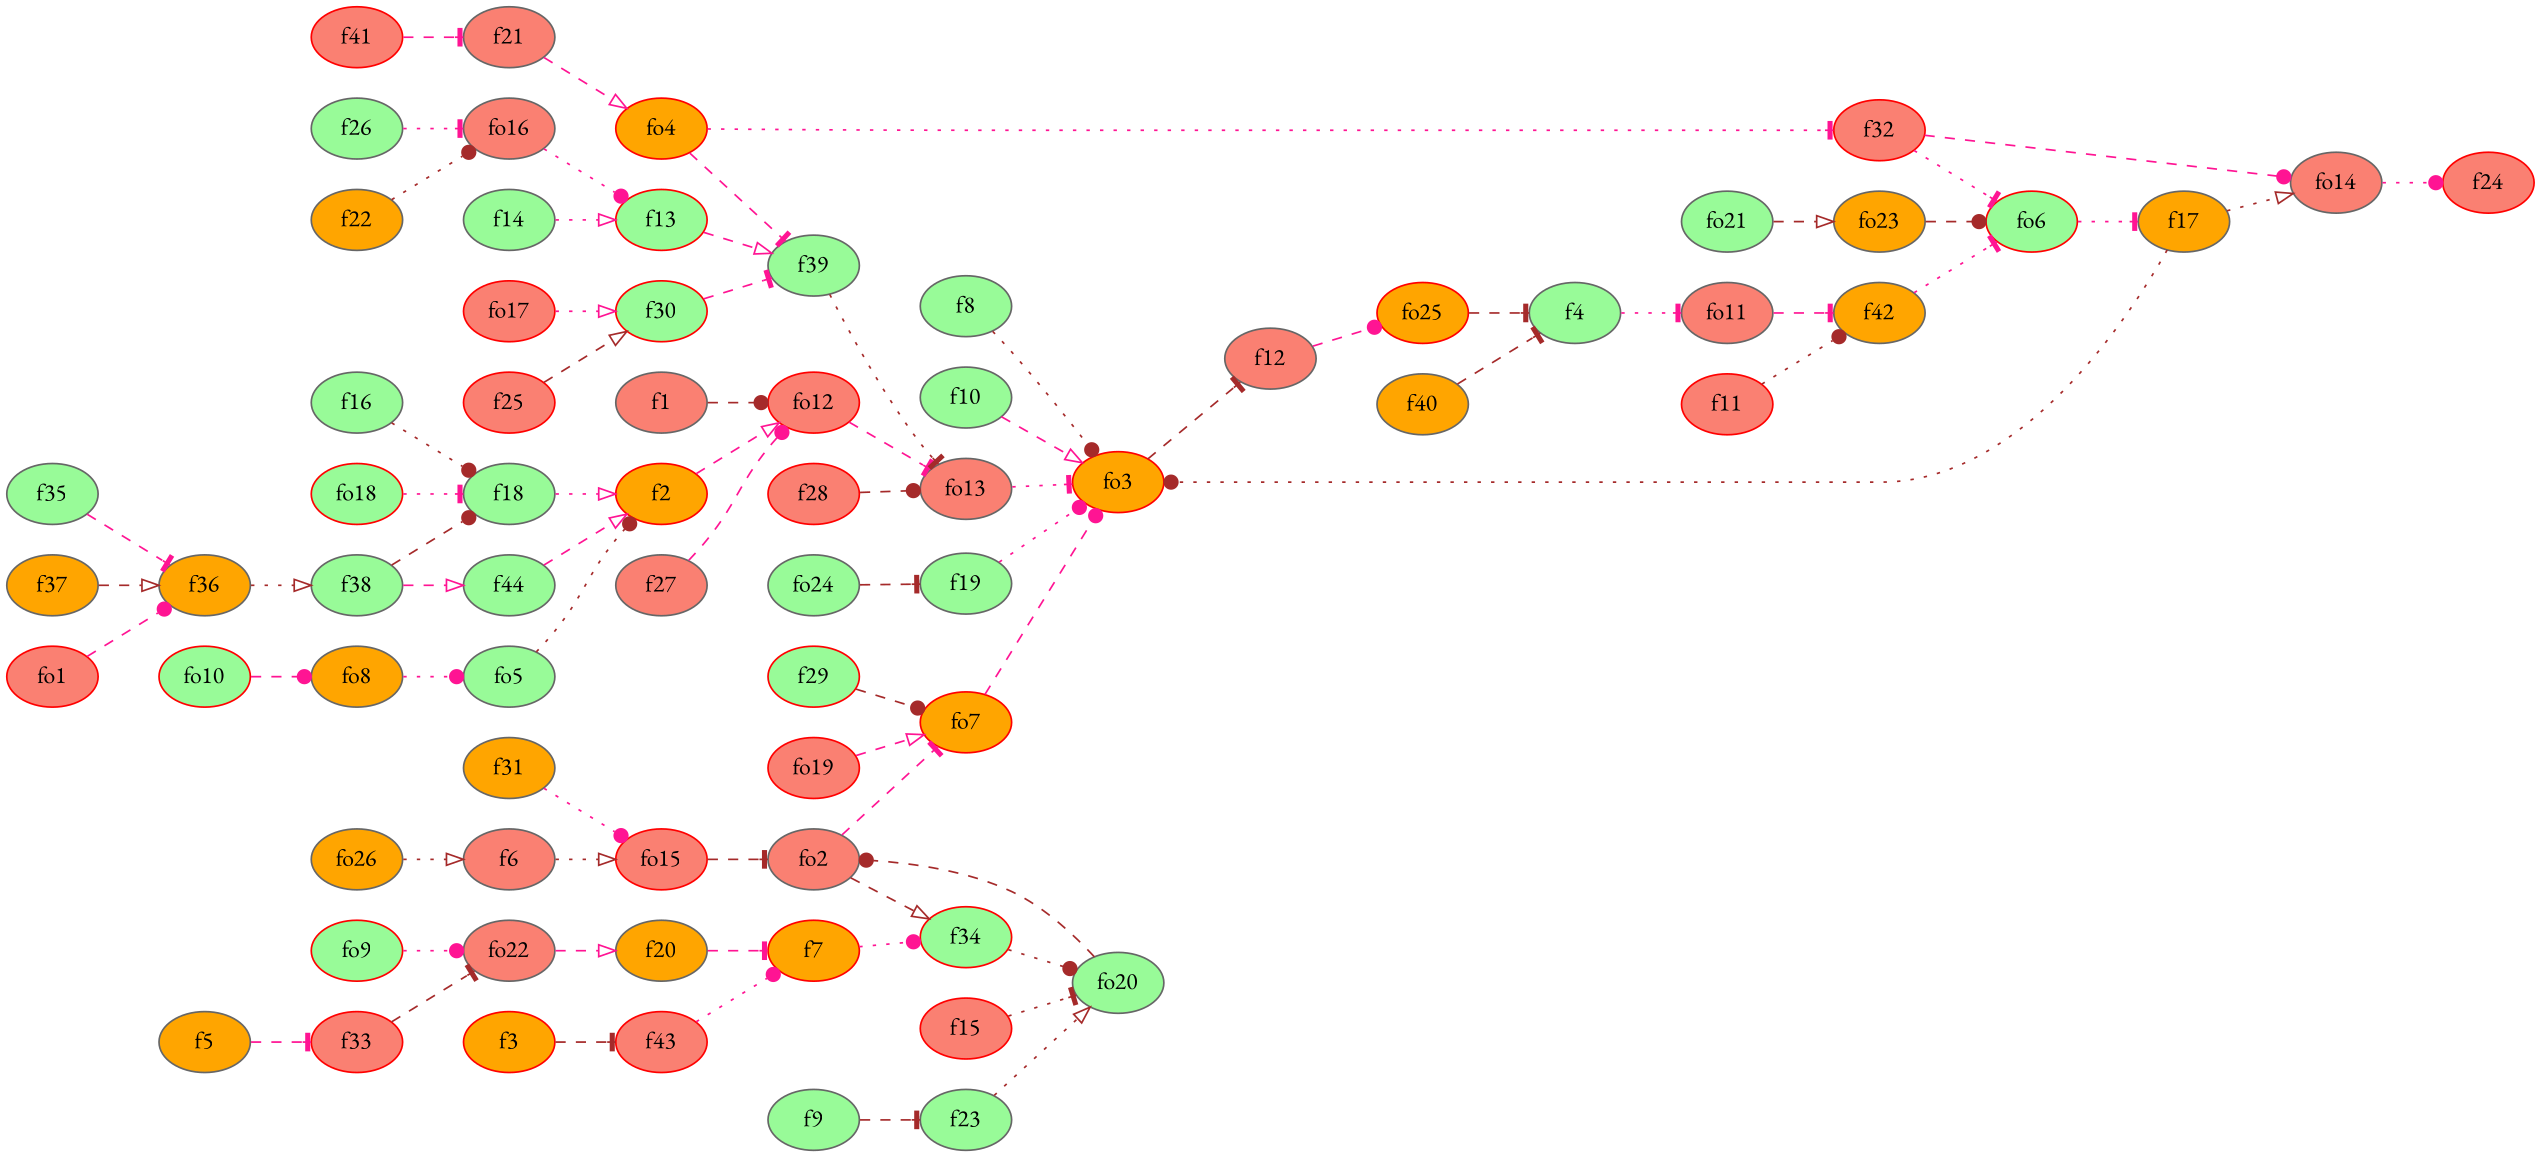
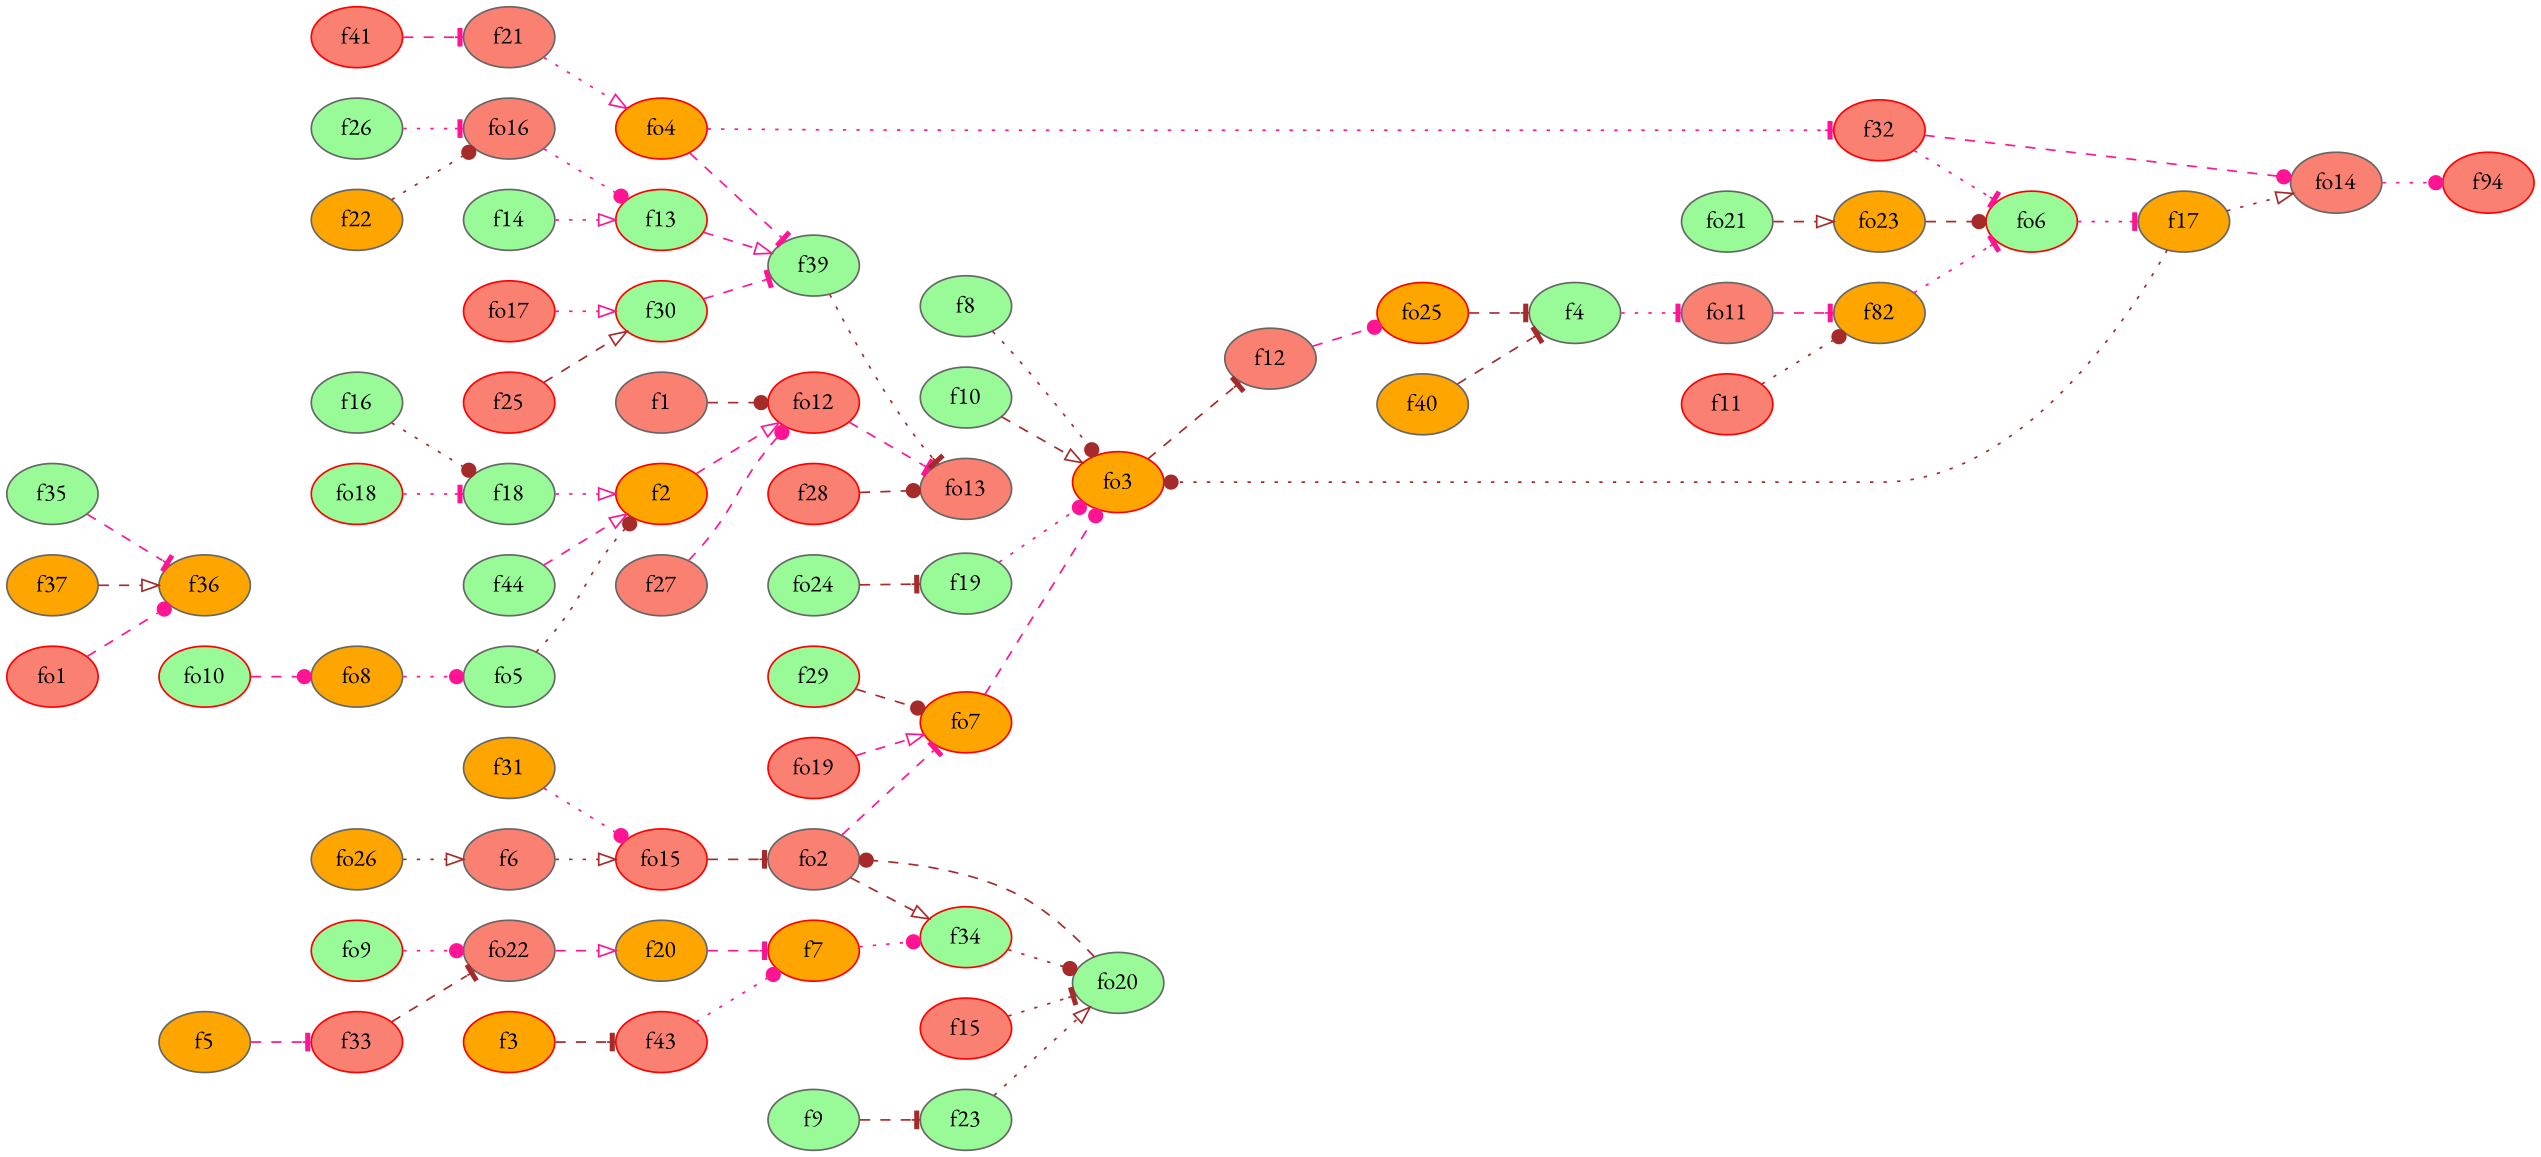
edge "f21" -> "fo4": style dashed -> dotted
node "f24": label "f24" -> "f94"
node "f42": label "f42" -> "f82"
edge "f10" -> "fo3": color deeppink -> brown
edge "fo13" -> "fo3": removed
node "f38": removed
